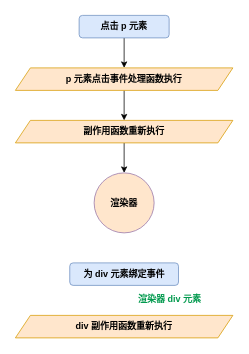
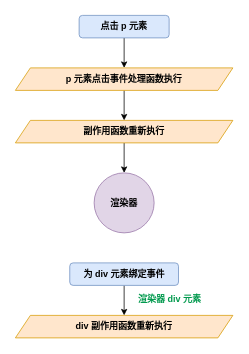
node "渲染器": fillcolor #ffe6cc -> #e1d5e7
edge "为 div 元素绑定事件" -> "div 副作用函数重新执行": added
